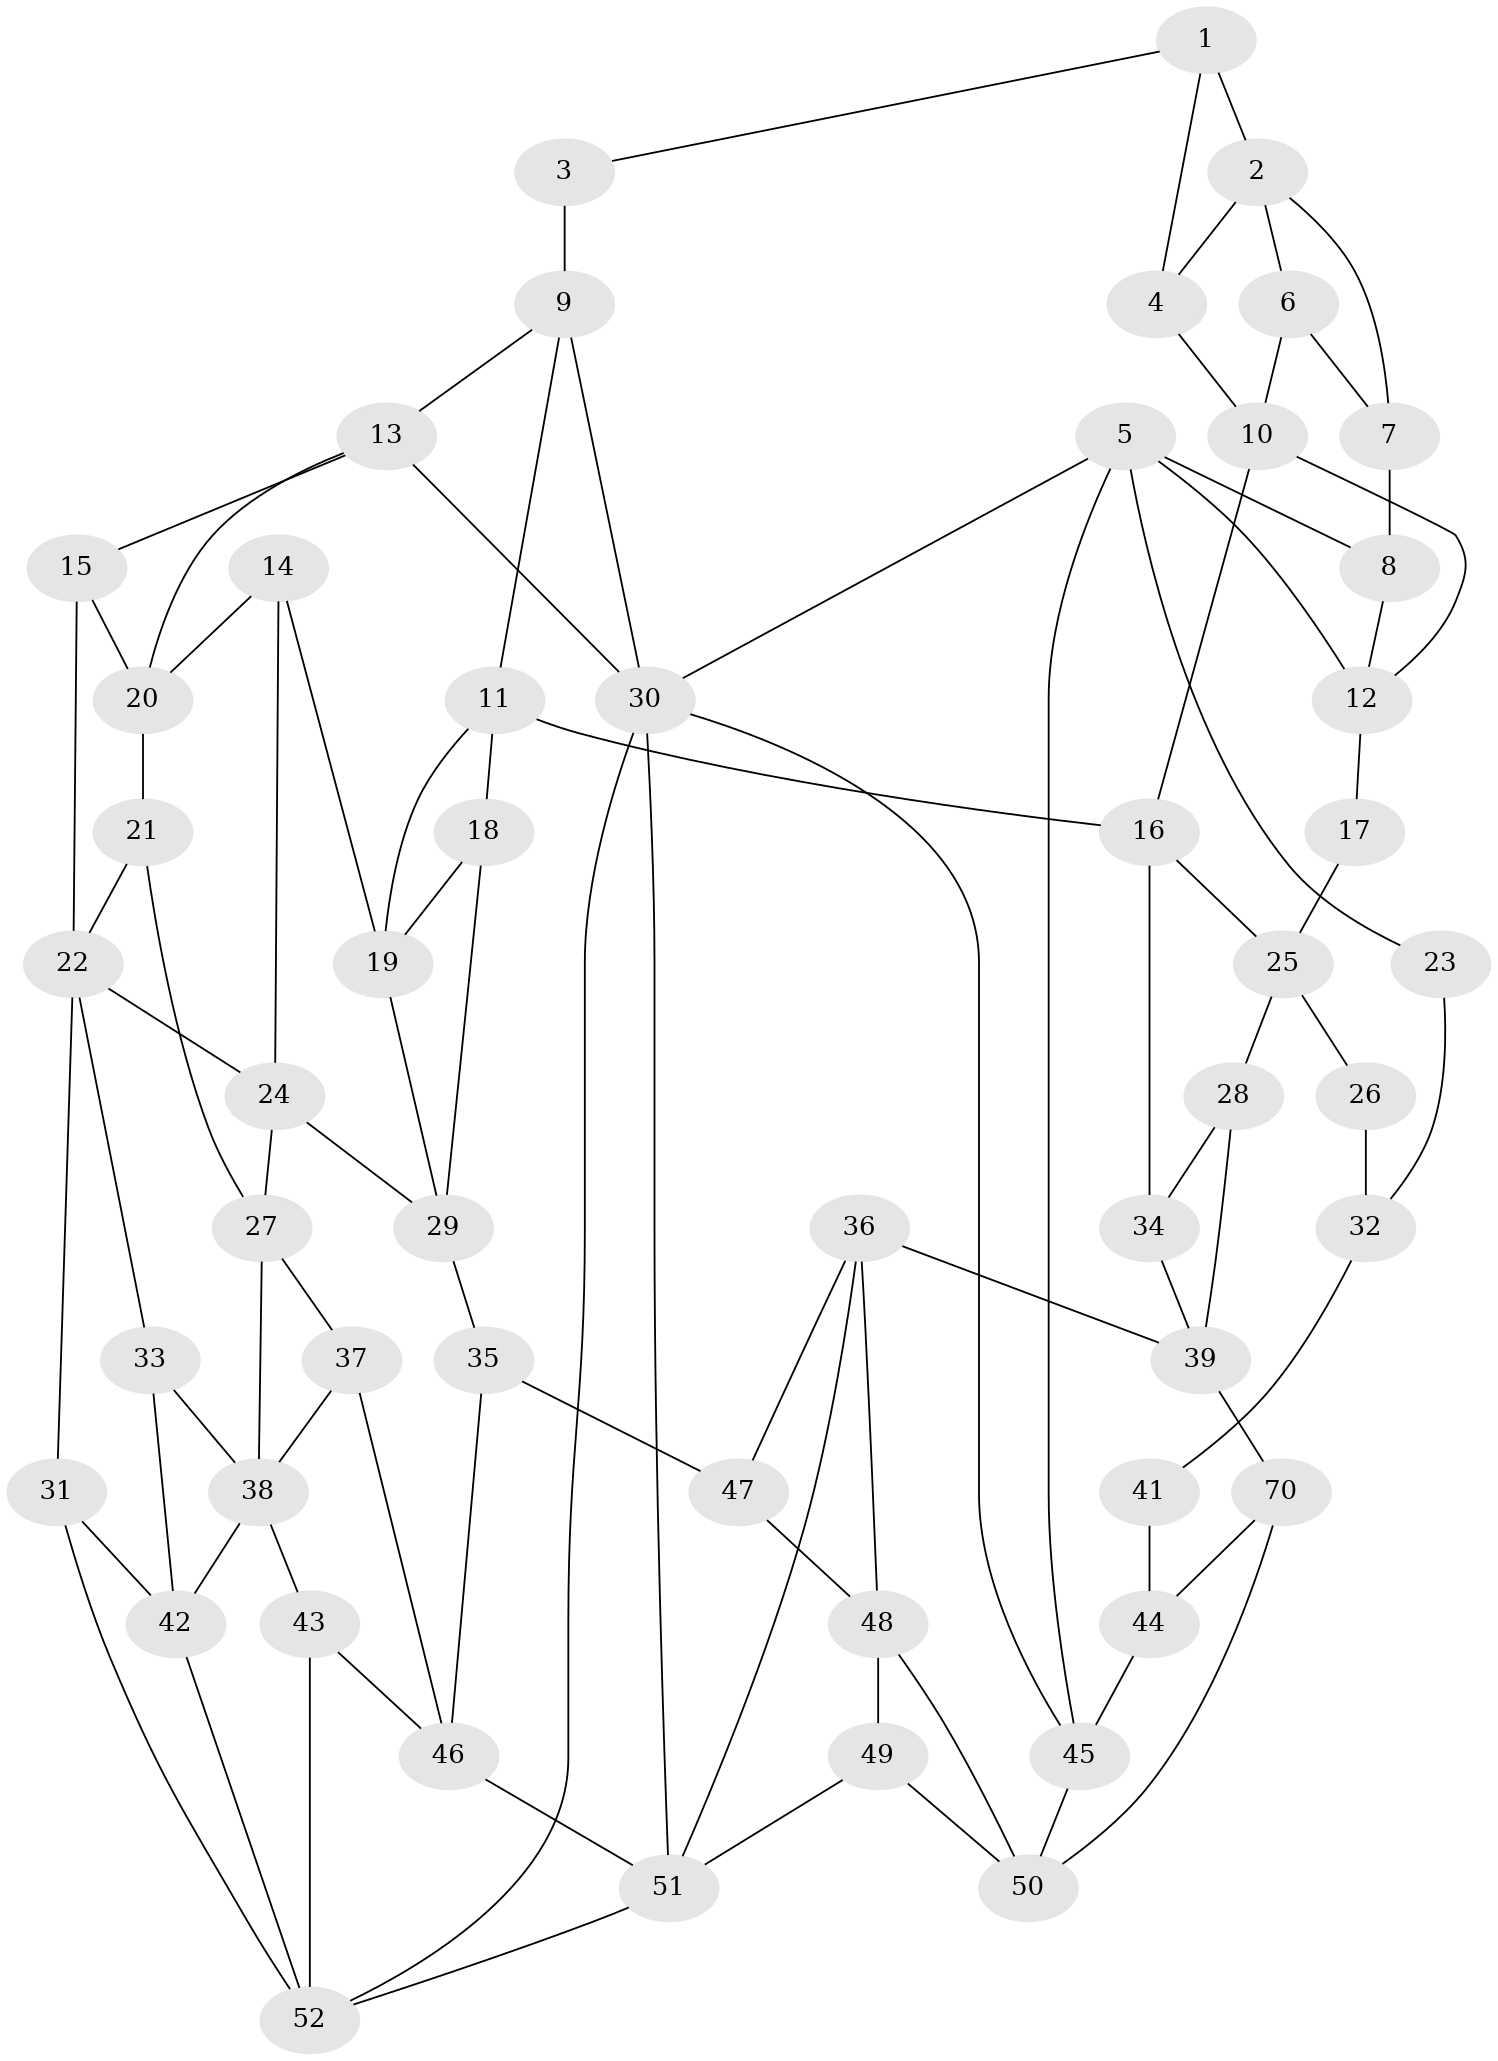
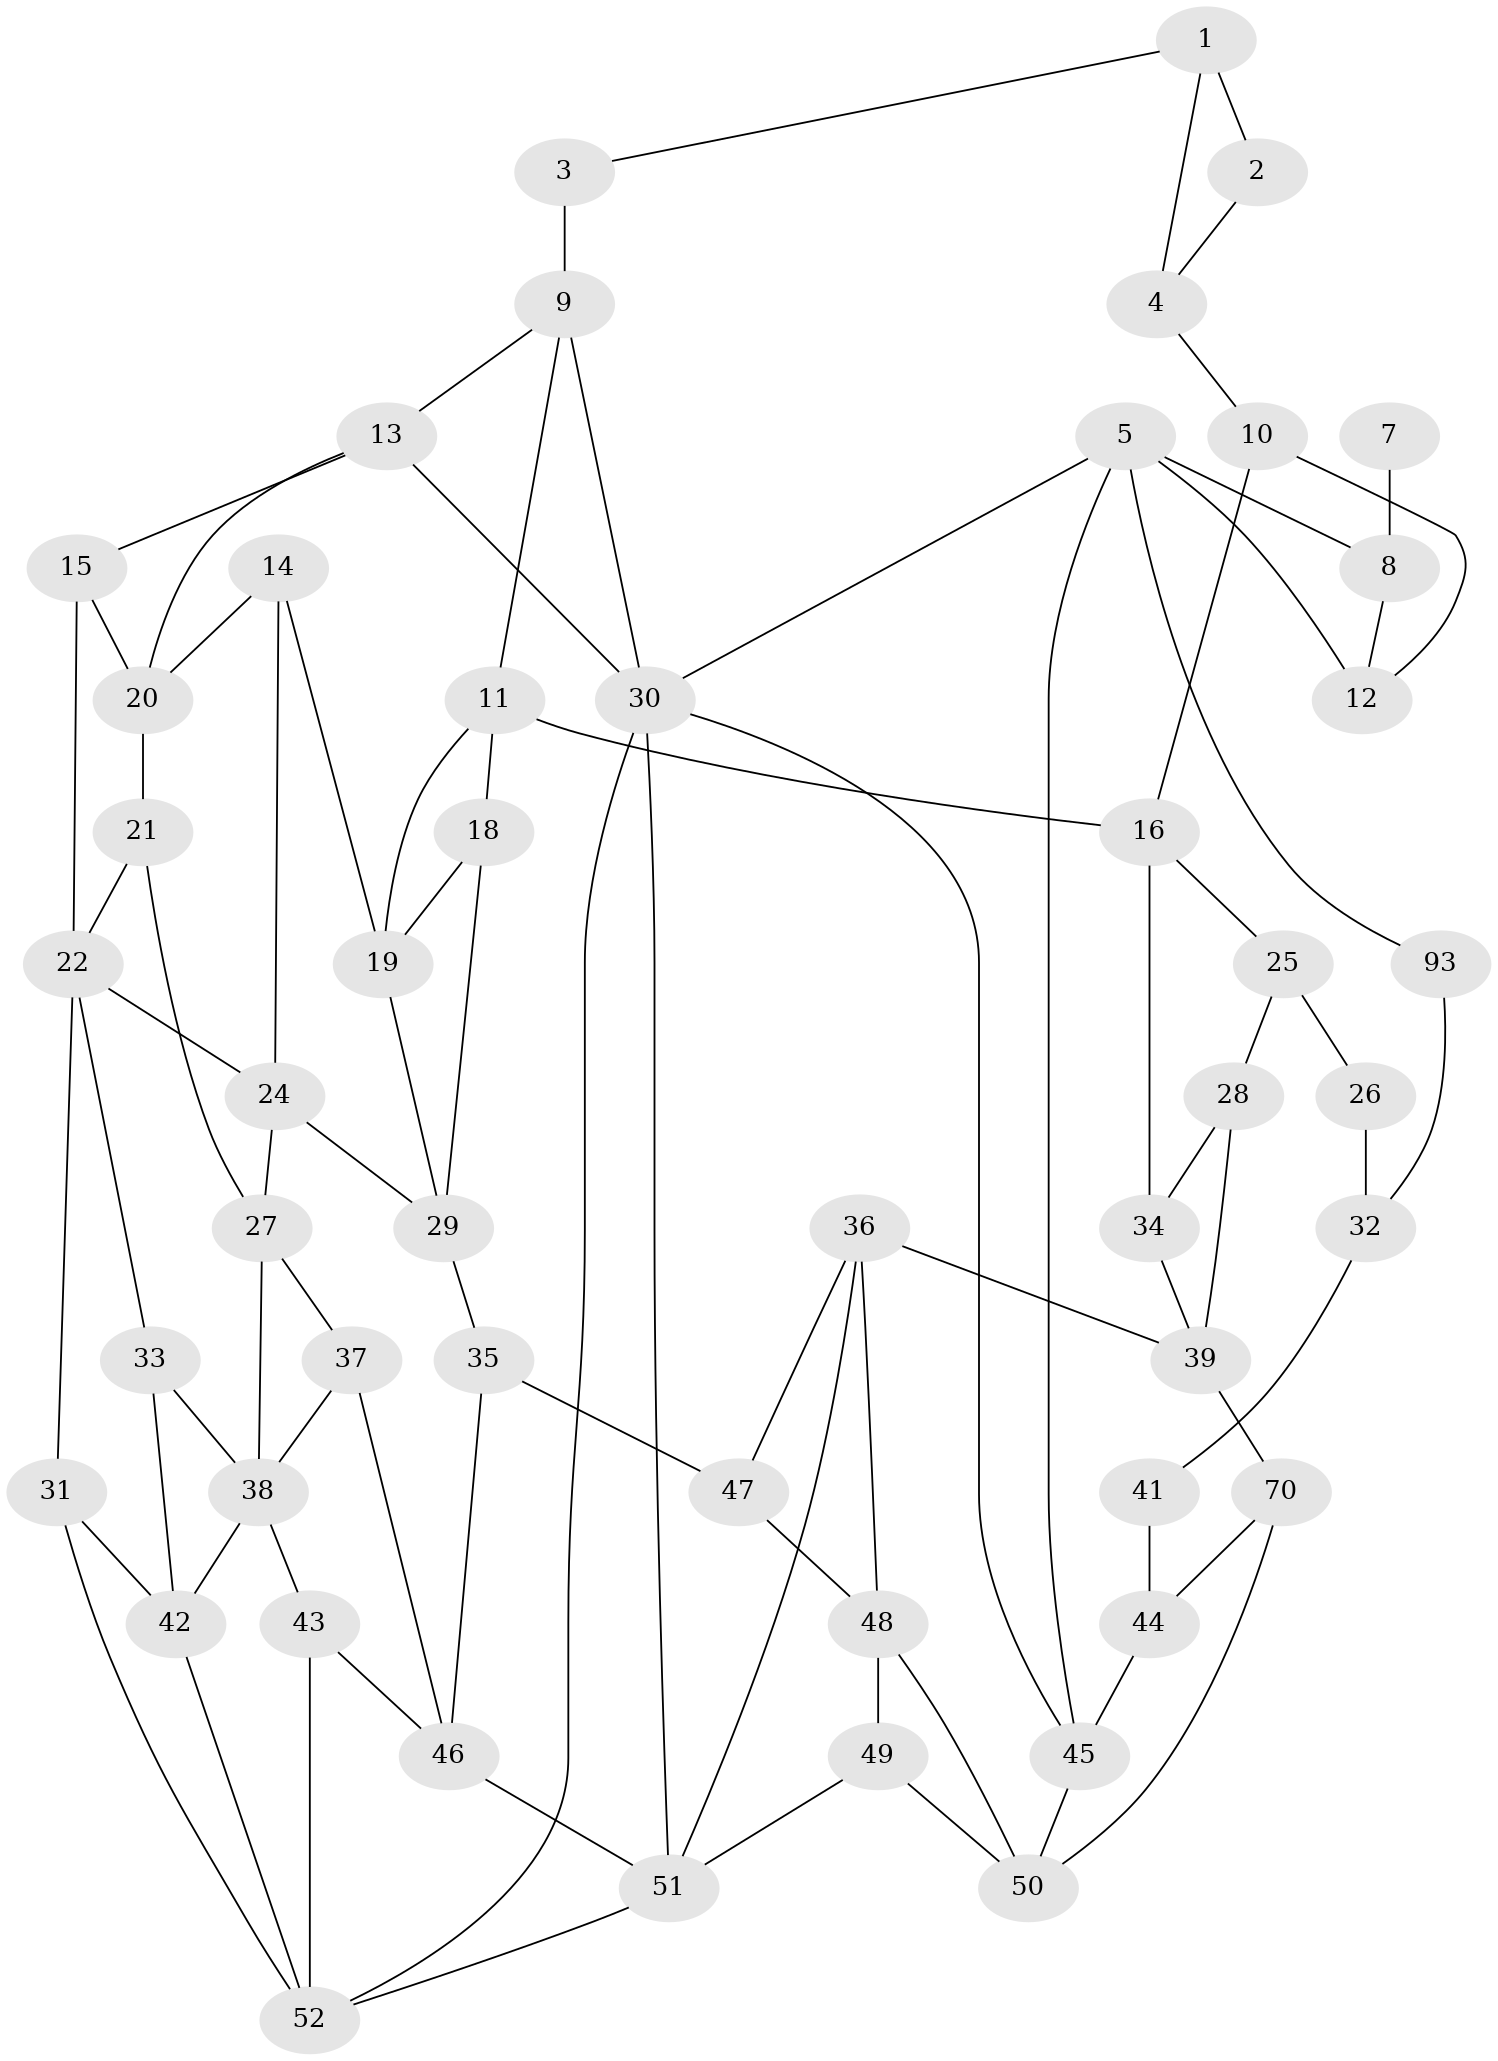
edge "2" -- "7": removed
node "6": removed
node "17": removed
node "23": label "23" -> "93"
